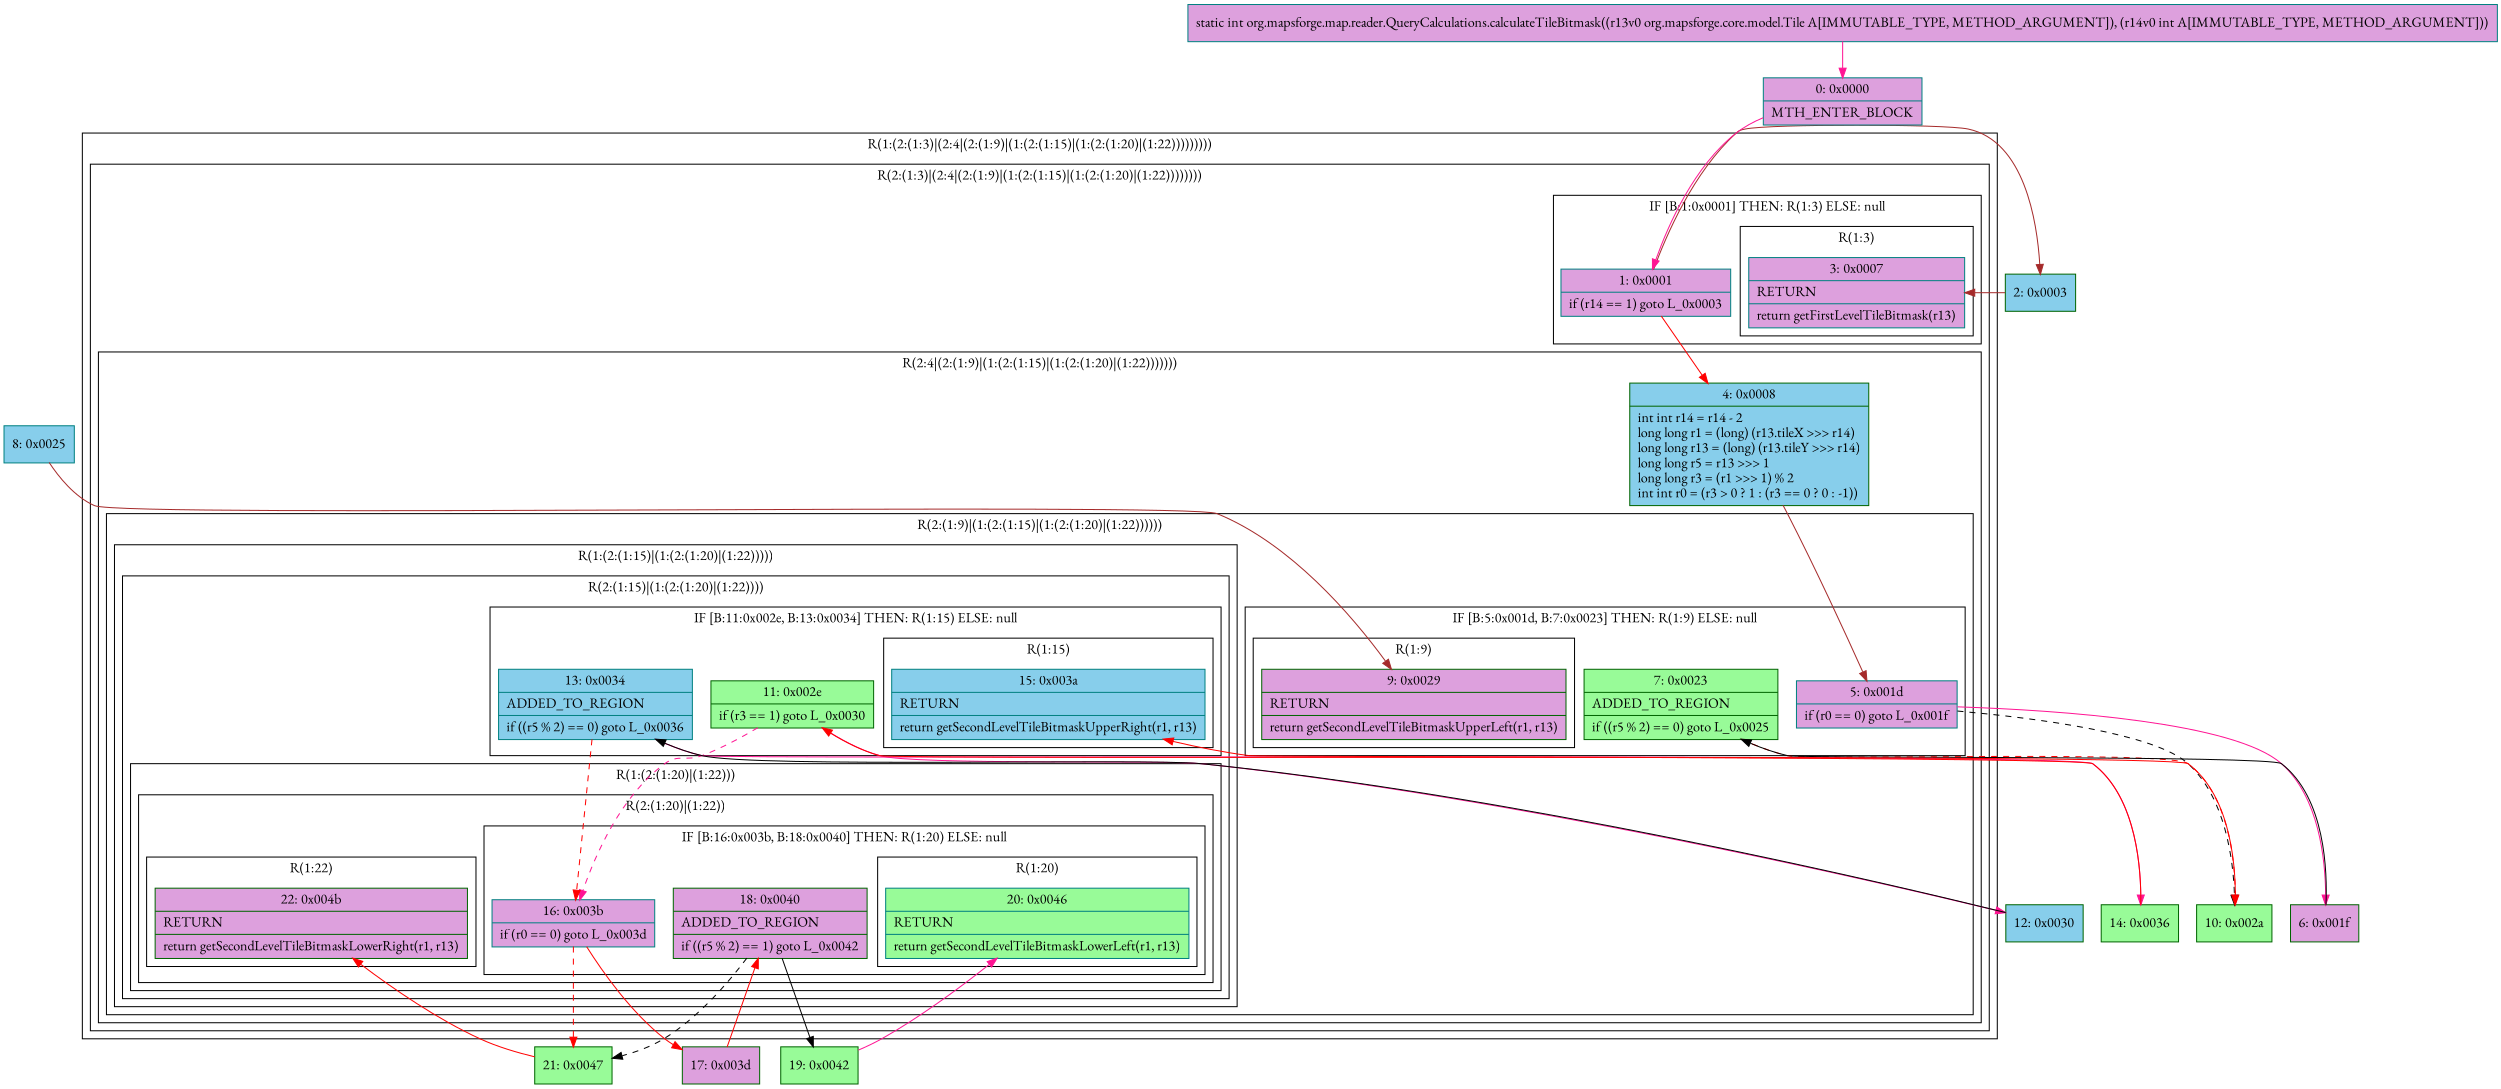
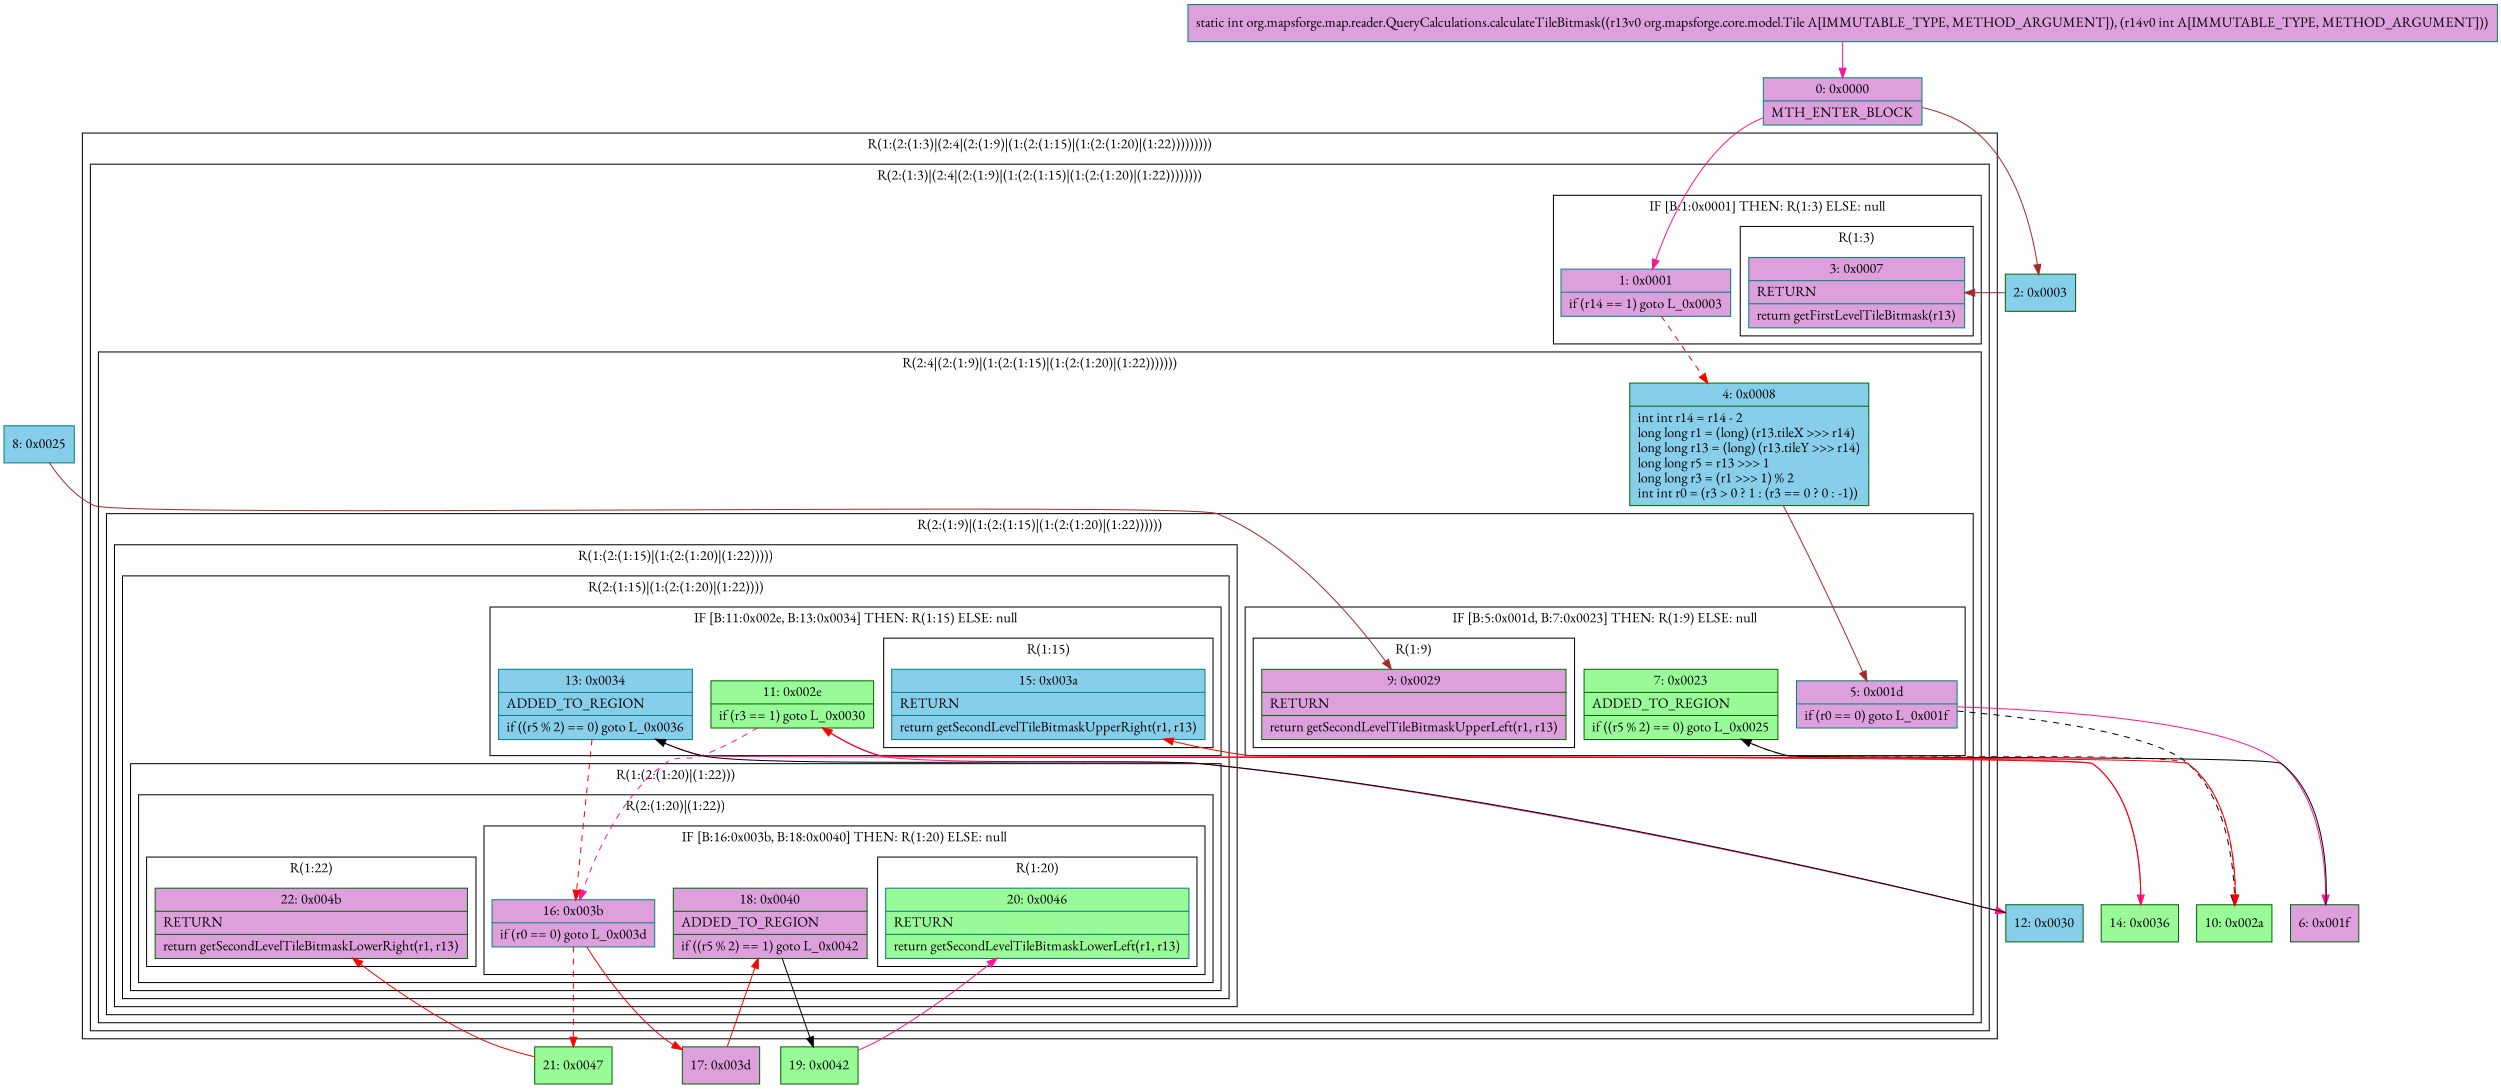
edge "1: 0x0001" -> "2: 0x0003": now "0: 0x0000" -> "2: 0x0003"
edge "1: 0x0001" -> "4: 0x0008": style solid -> dashed
edge "18: 0x0040" -> "21: 0x0047": removed
